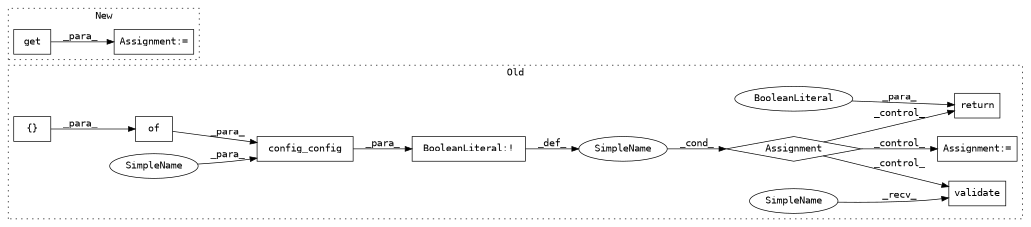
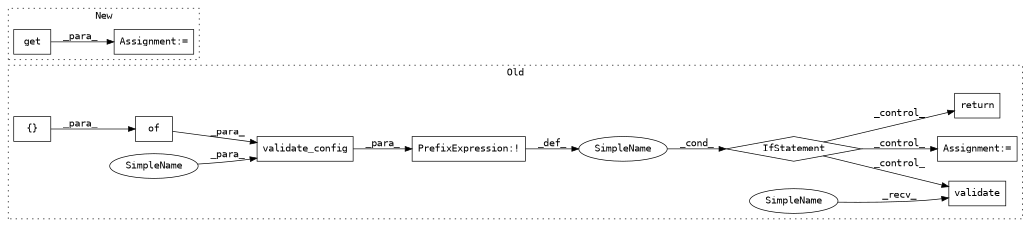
node "BooleanLiteral": removed
node "config_config": label "config_config" -> "validate_config"
node "BooleanLiteral:!": label "BooleanLiteral:!" -> "PrefixExpression:!"
node "Assignment": label "Assignment" -> "IfStatement"
